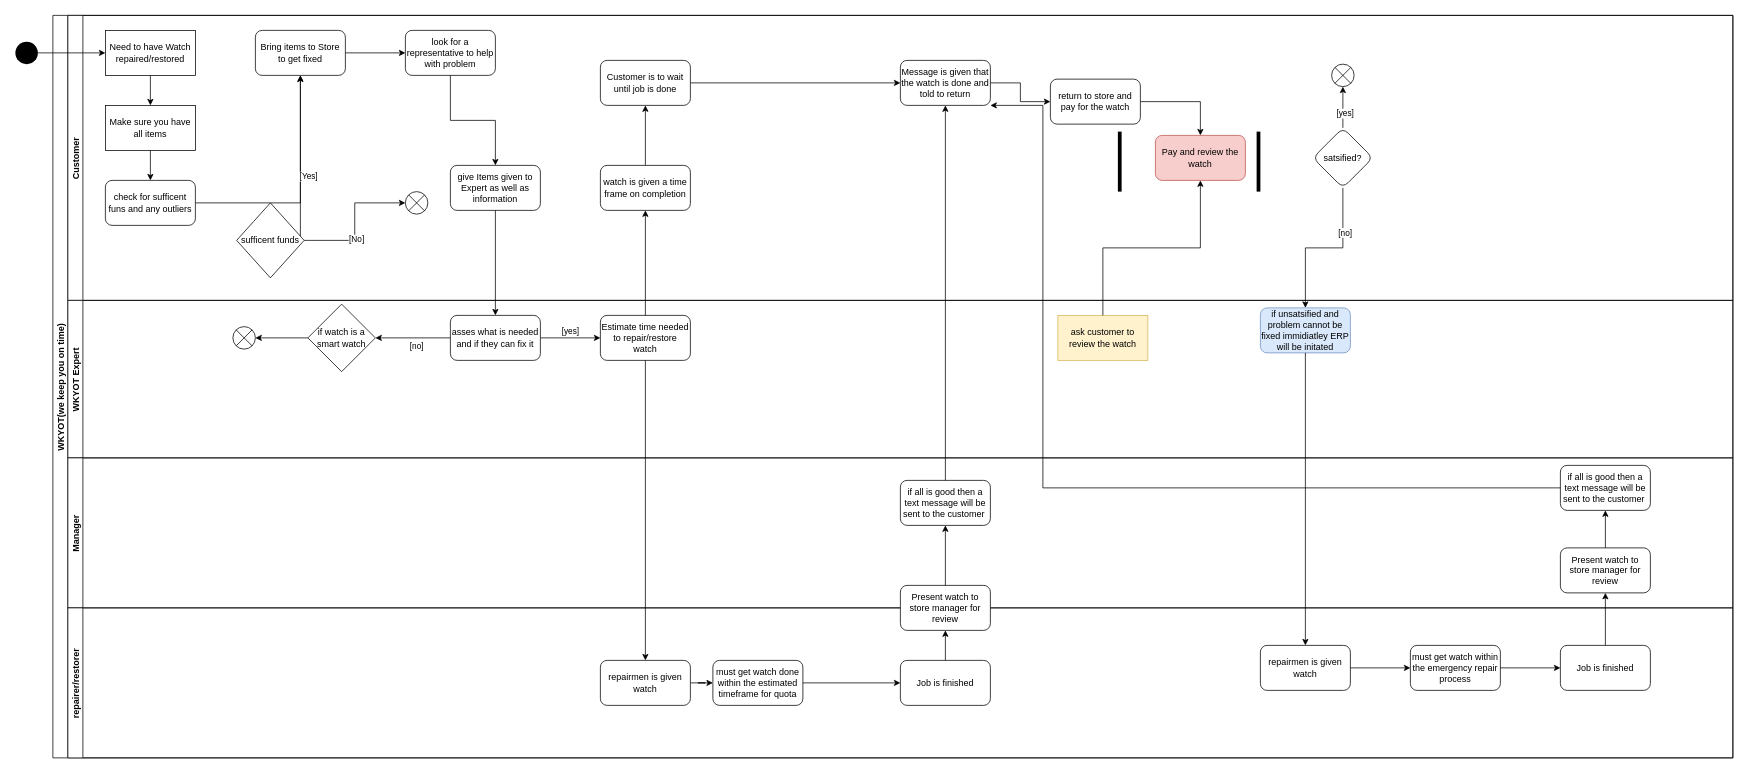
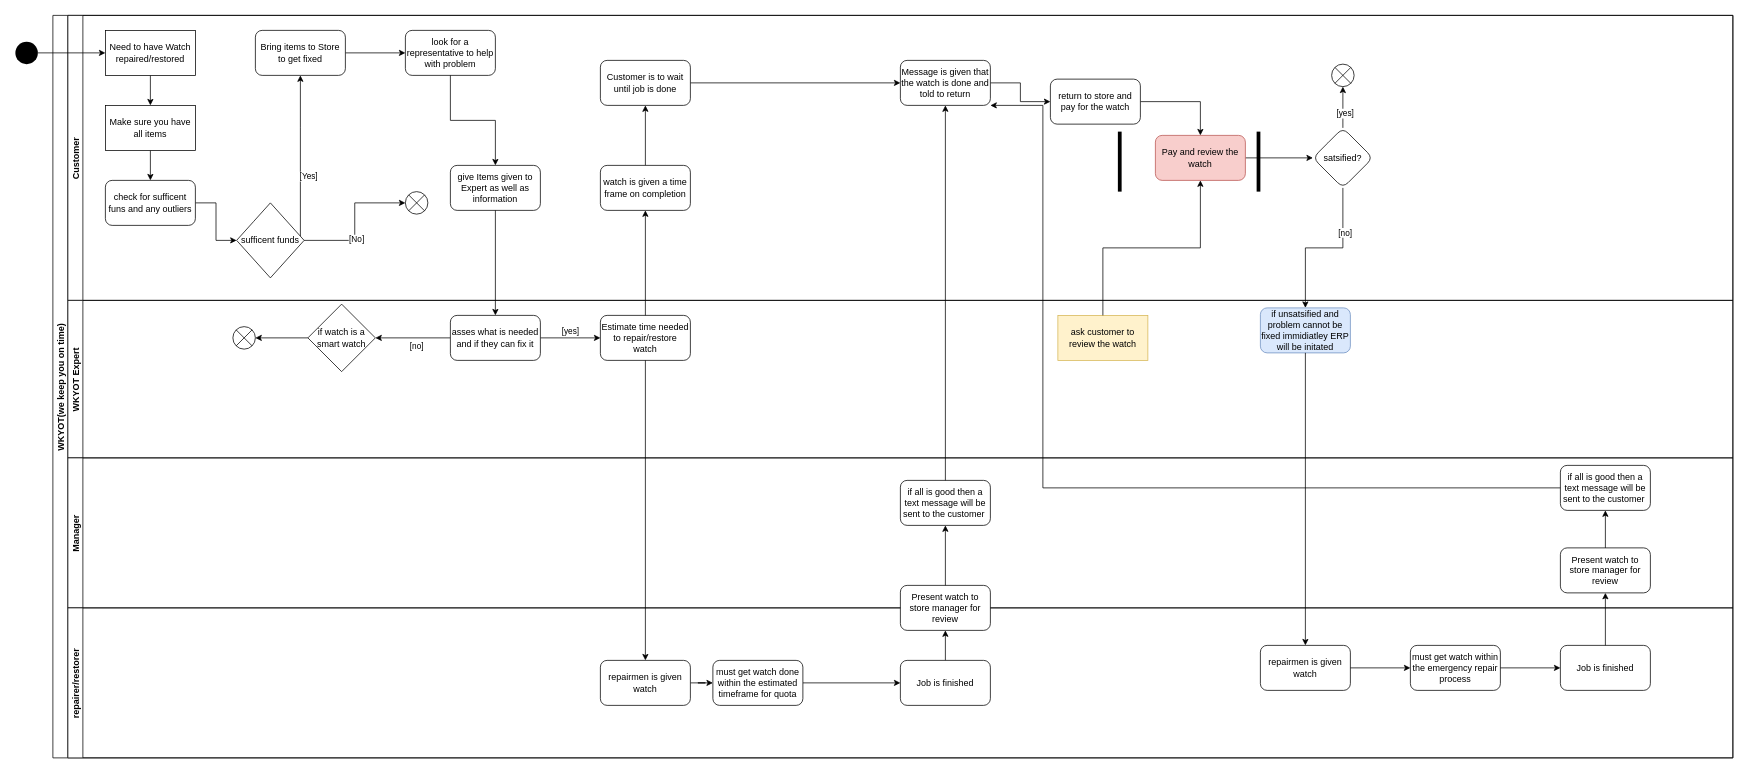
edge "Pay and review the watch" -> "satsified?": added
edge "check for sufficent funs and any outliers" -> "Bring items to Store to get fixed": now "check for sufficent funs and any outliers" -> "sufficent funds"
